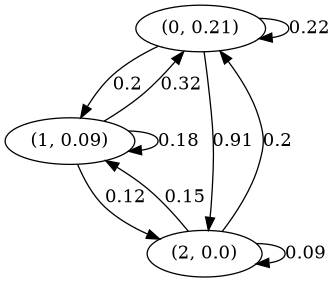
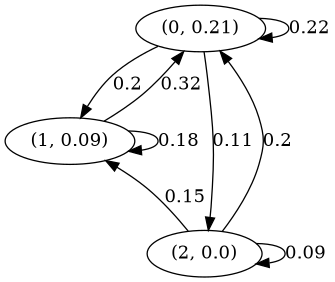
edge "(0, 0.21)" -> "(2, 0.0)": label "0.91" -> "0.11"
edge "(1, 0.09)" -> "(2, 0.0)": removed, label "0.12"
